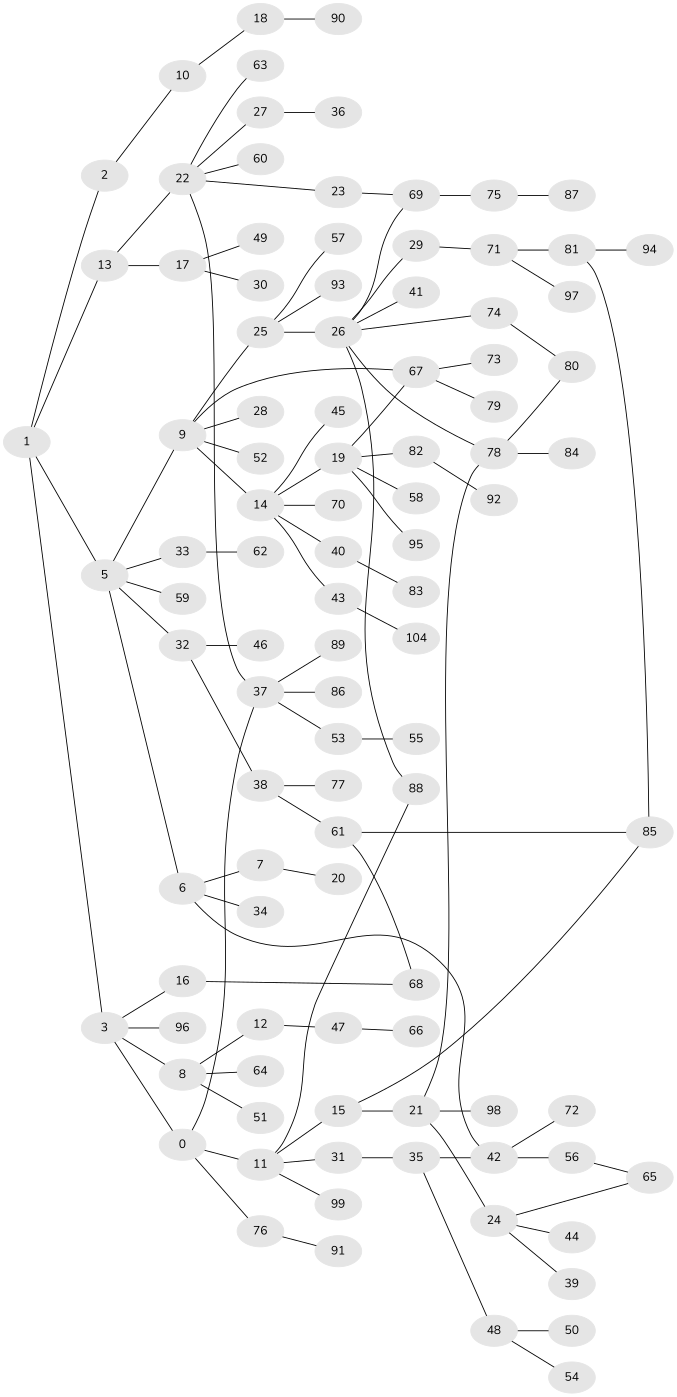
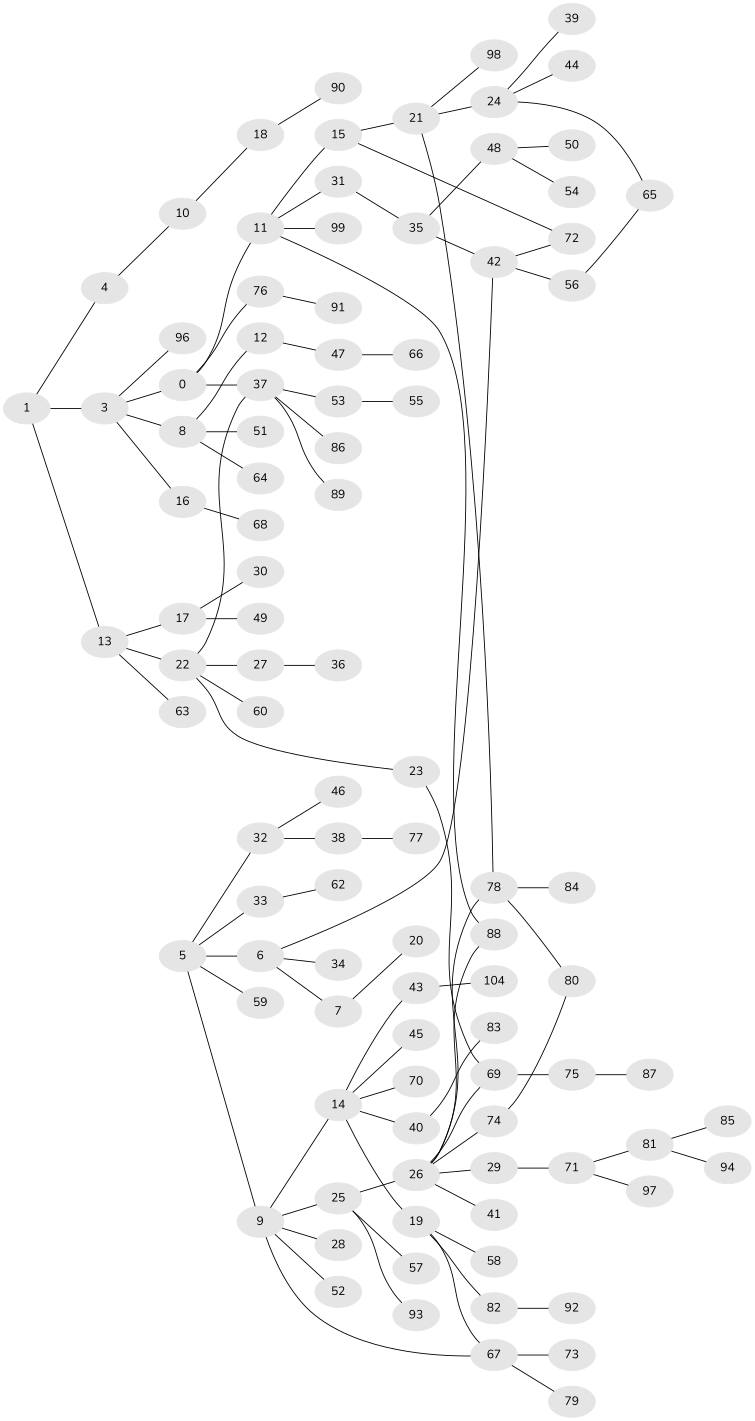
edge "63" -- "22": now "63" -- "13"
node "2": label "2" -> "4"
edge "1" -- "5": removed
node "95": removed
node "61": removed
edge "85" -- "15": now "72" -- "15"
